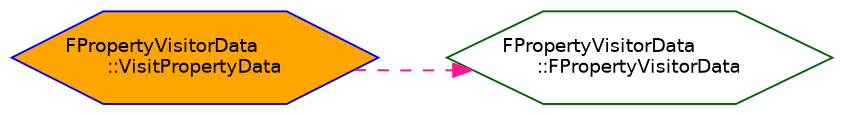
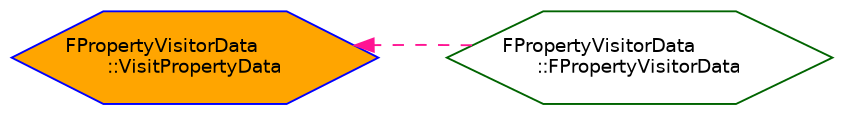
edge "FPropertyVisitorData ::VisitPropertyData" -> "FPropertyVisitorData ::FPropertyVisitorData": reversed
